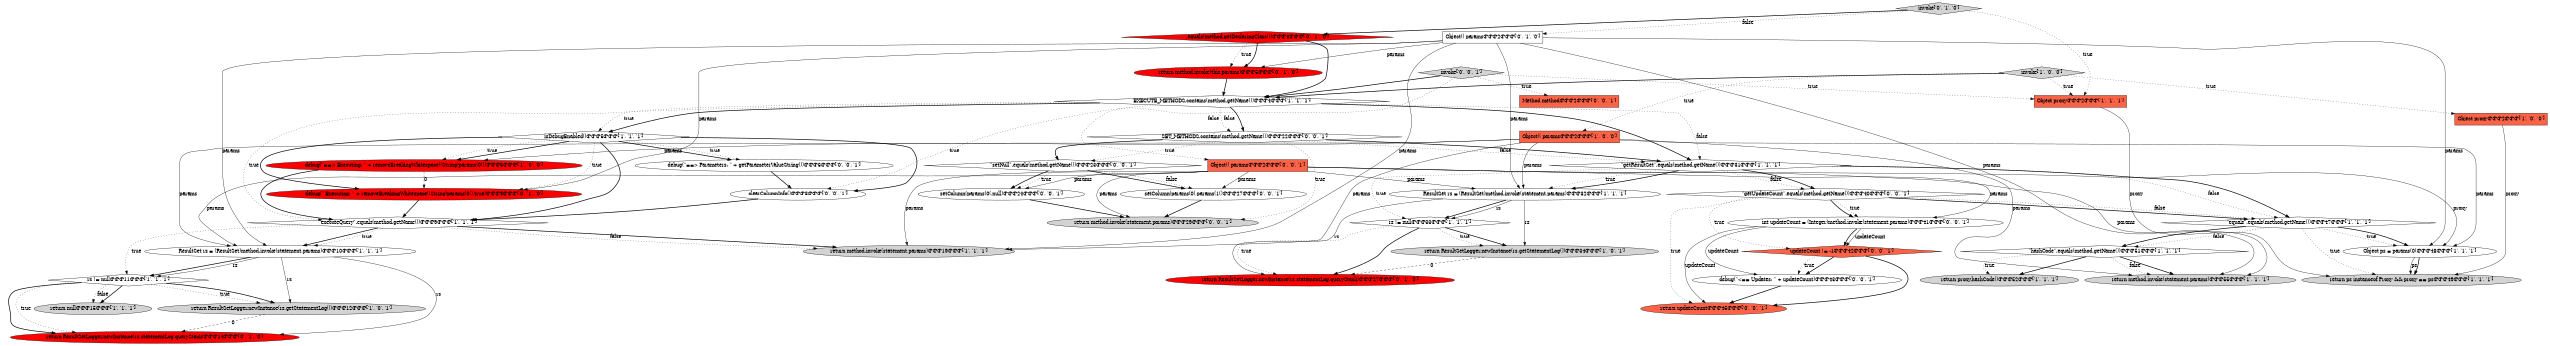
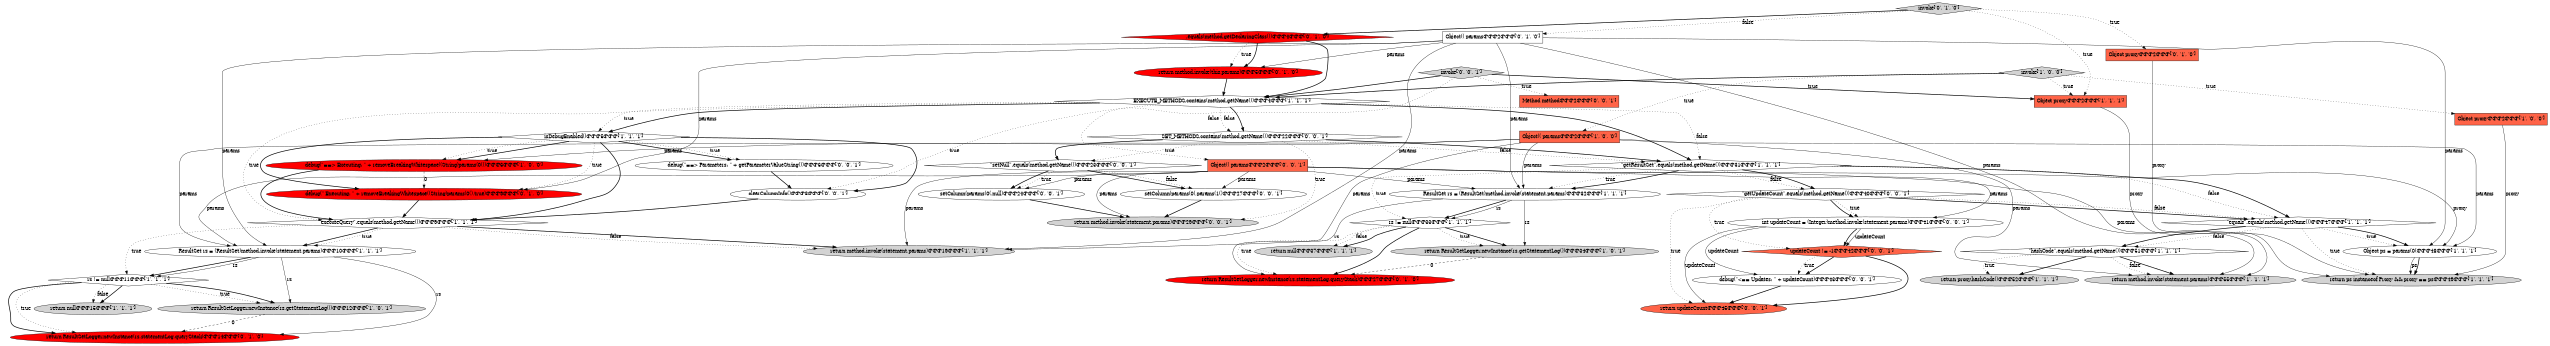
node "Object proxy@@@2@@@['0', '1', '0']": added
edge "invoke['0', '0', '1']" -> "Object proxy@@@2@@@['1', '1', '1']": style dotted -> bold
node "return null@@@37@@@['1', '1', '1']": added
